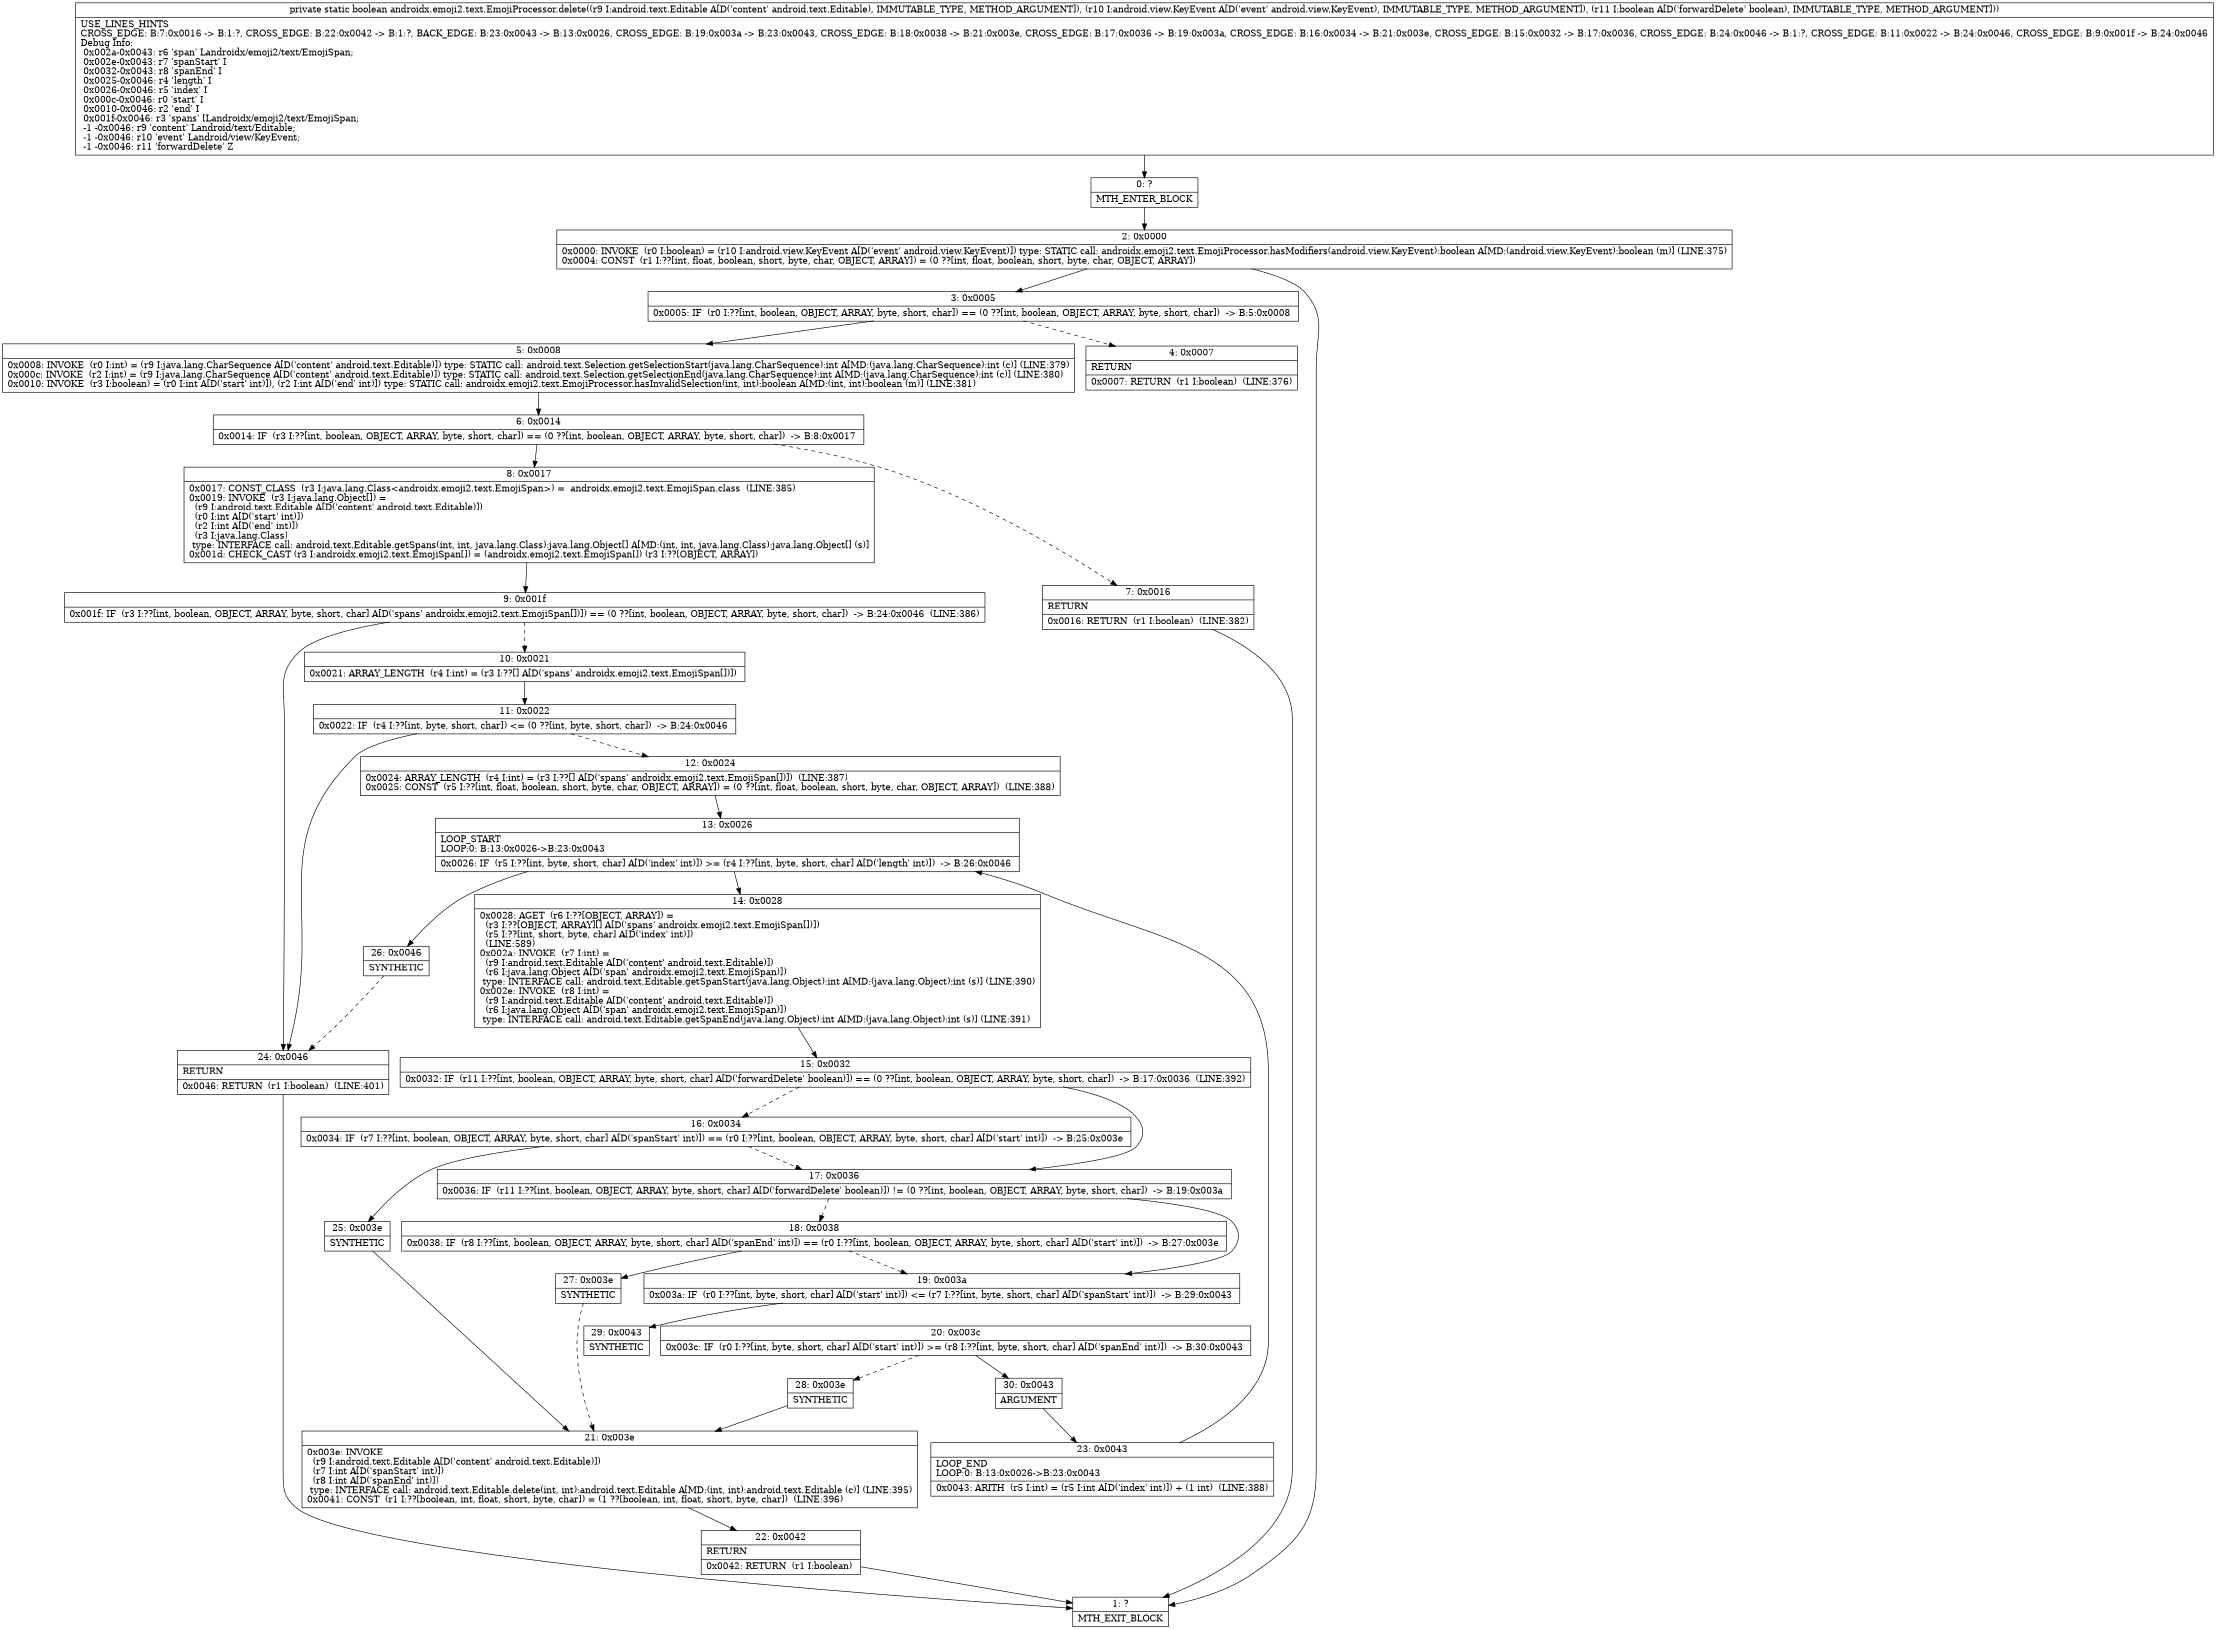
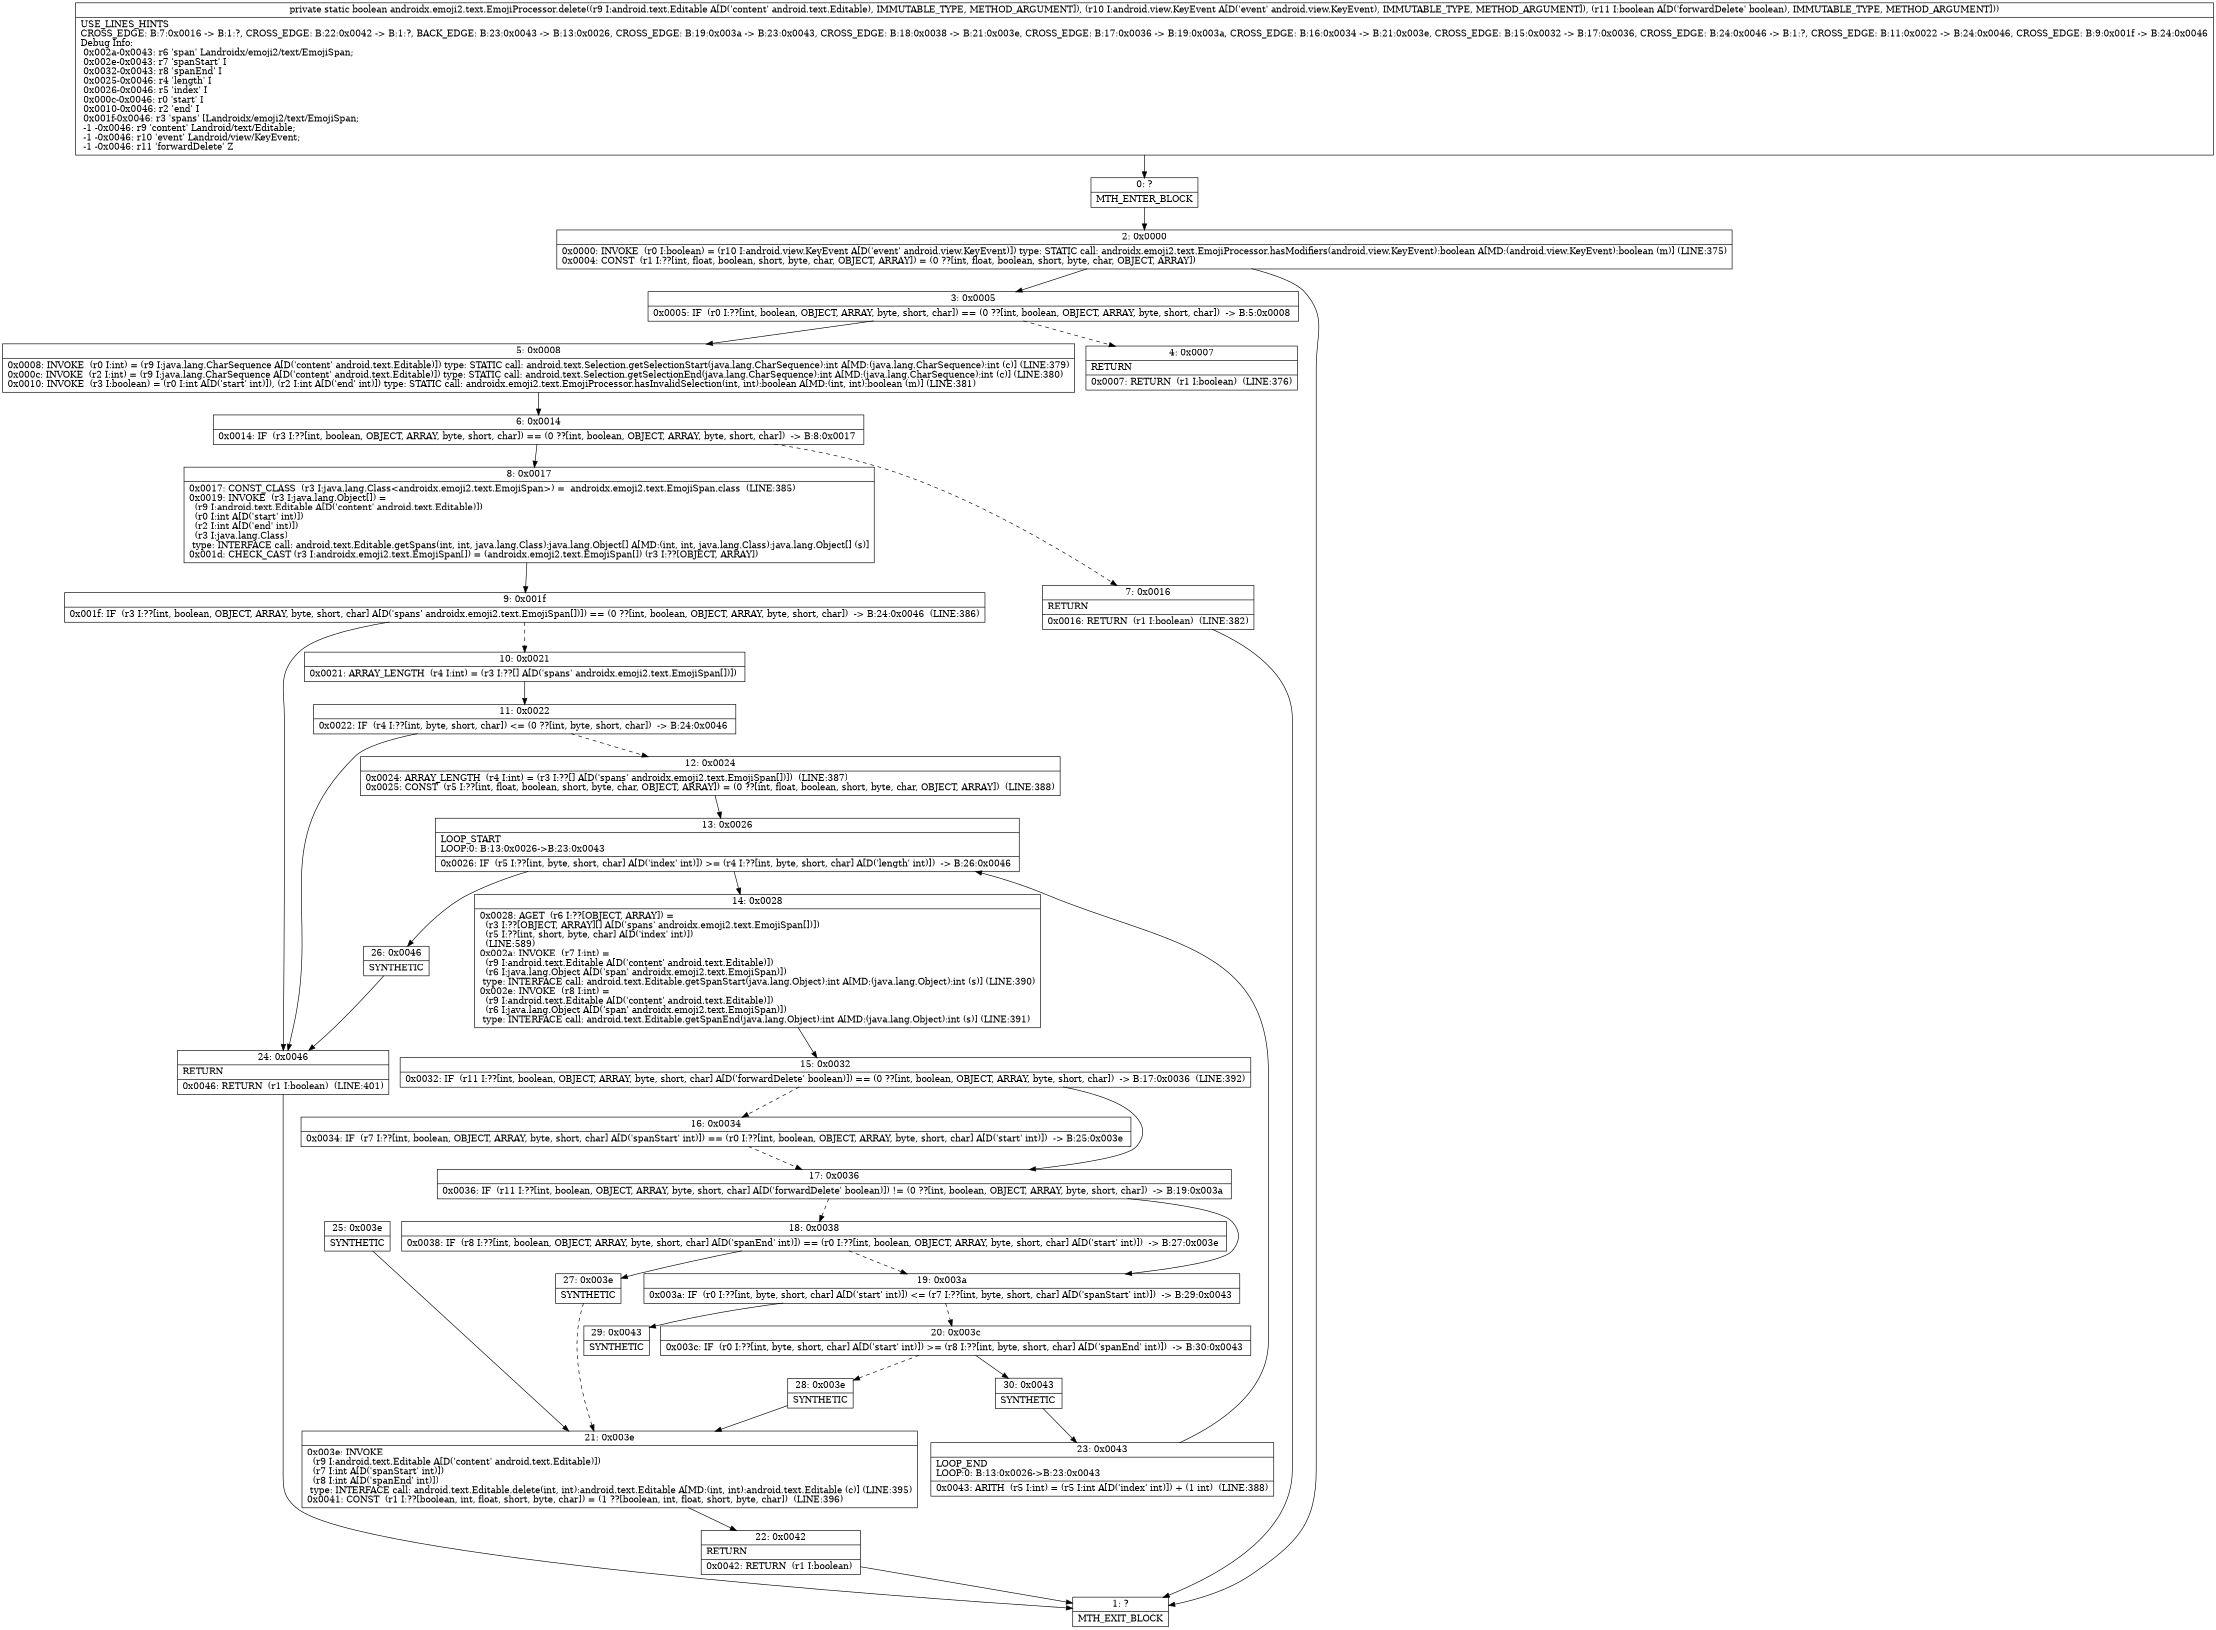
edge "26: 0x0046" -> "24: 0x0046": style dashed -> solid
edge "16: 0x0034" -> "25: 0x003e": removed
edge "19: 0x003a" -> "20: 0x003c": added
node "30: 0x0043": text "ARGUMENT" -> "SYNTHETIC"
